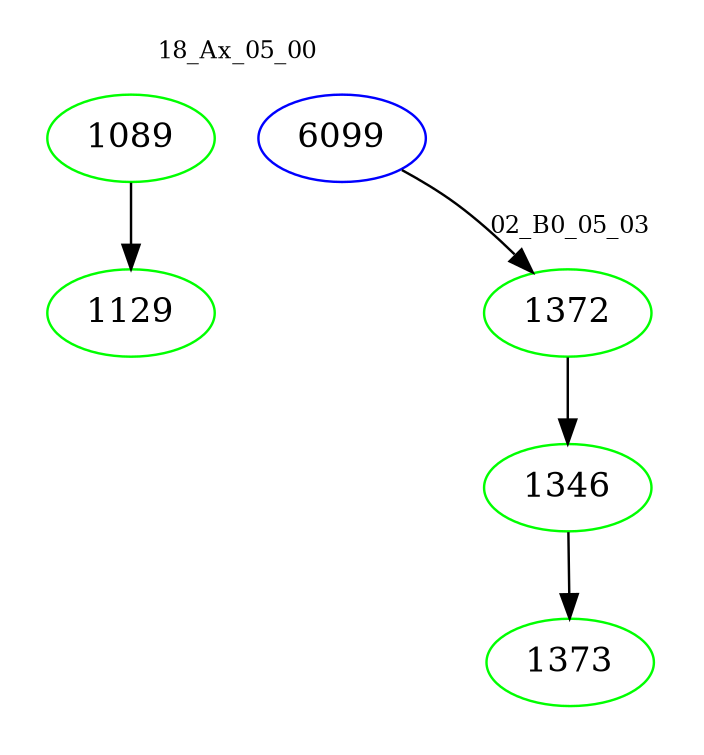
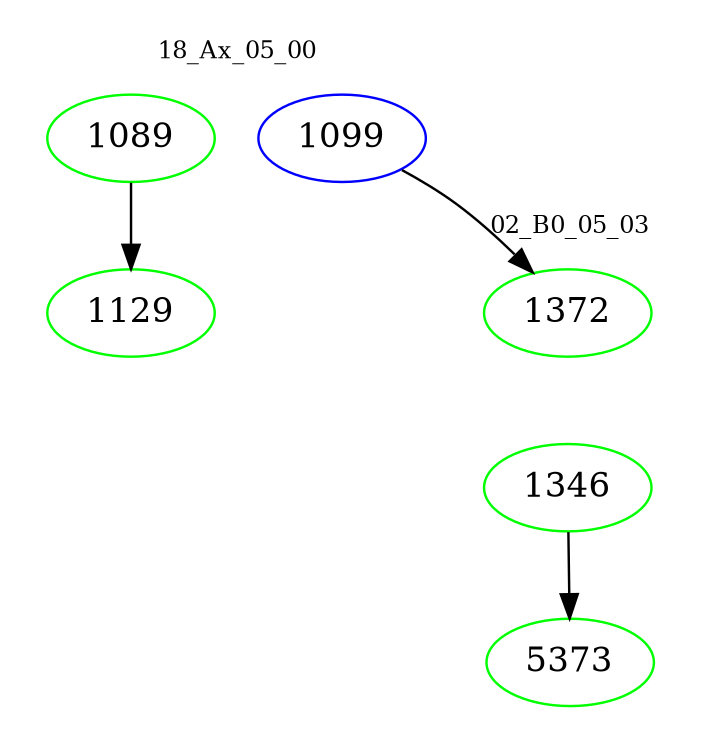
node "6099": label "6099" -> "1099"
edge "1372" -> "1346": removed
node "1373": label "1373" -> "5373"
